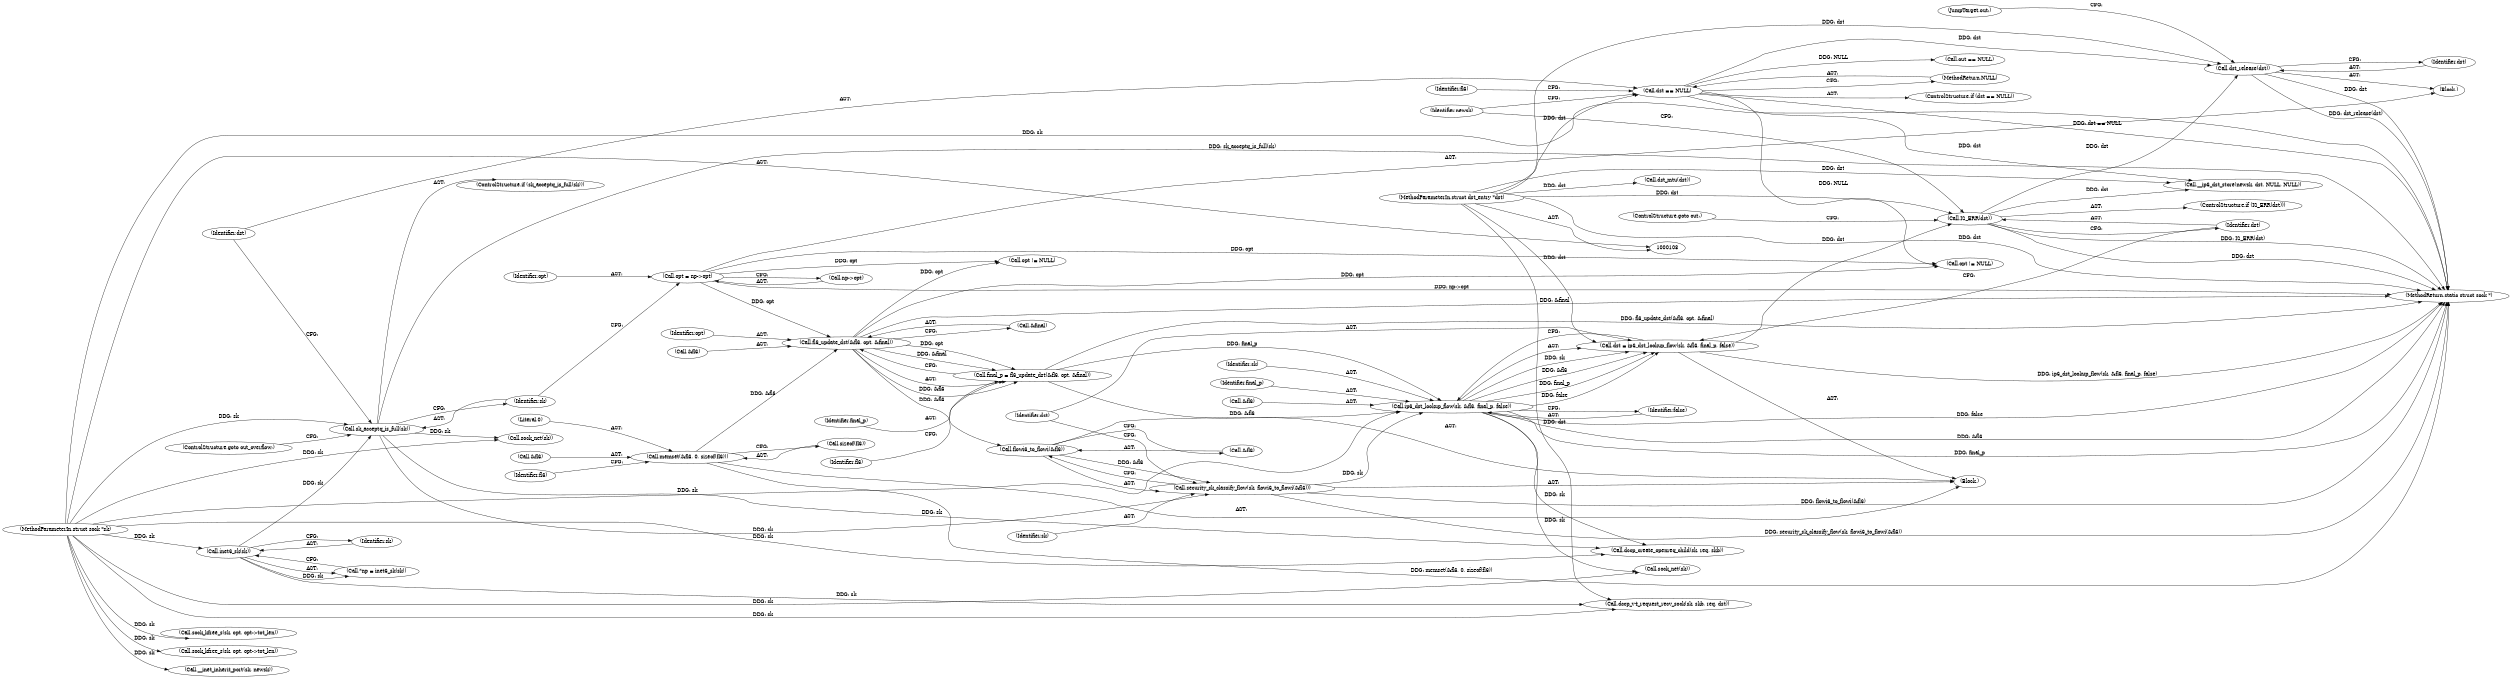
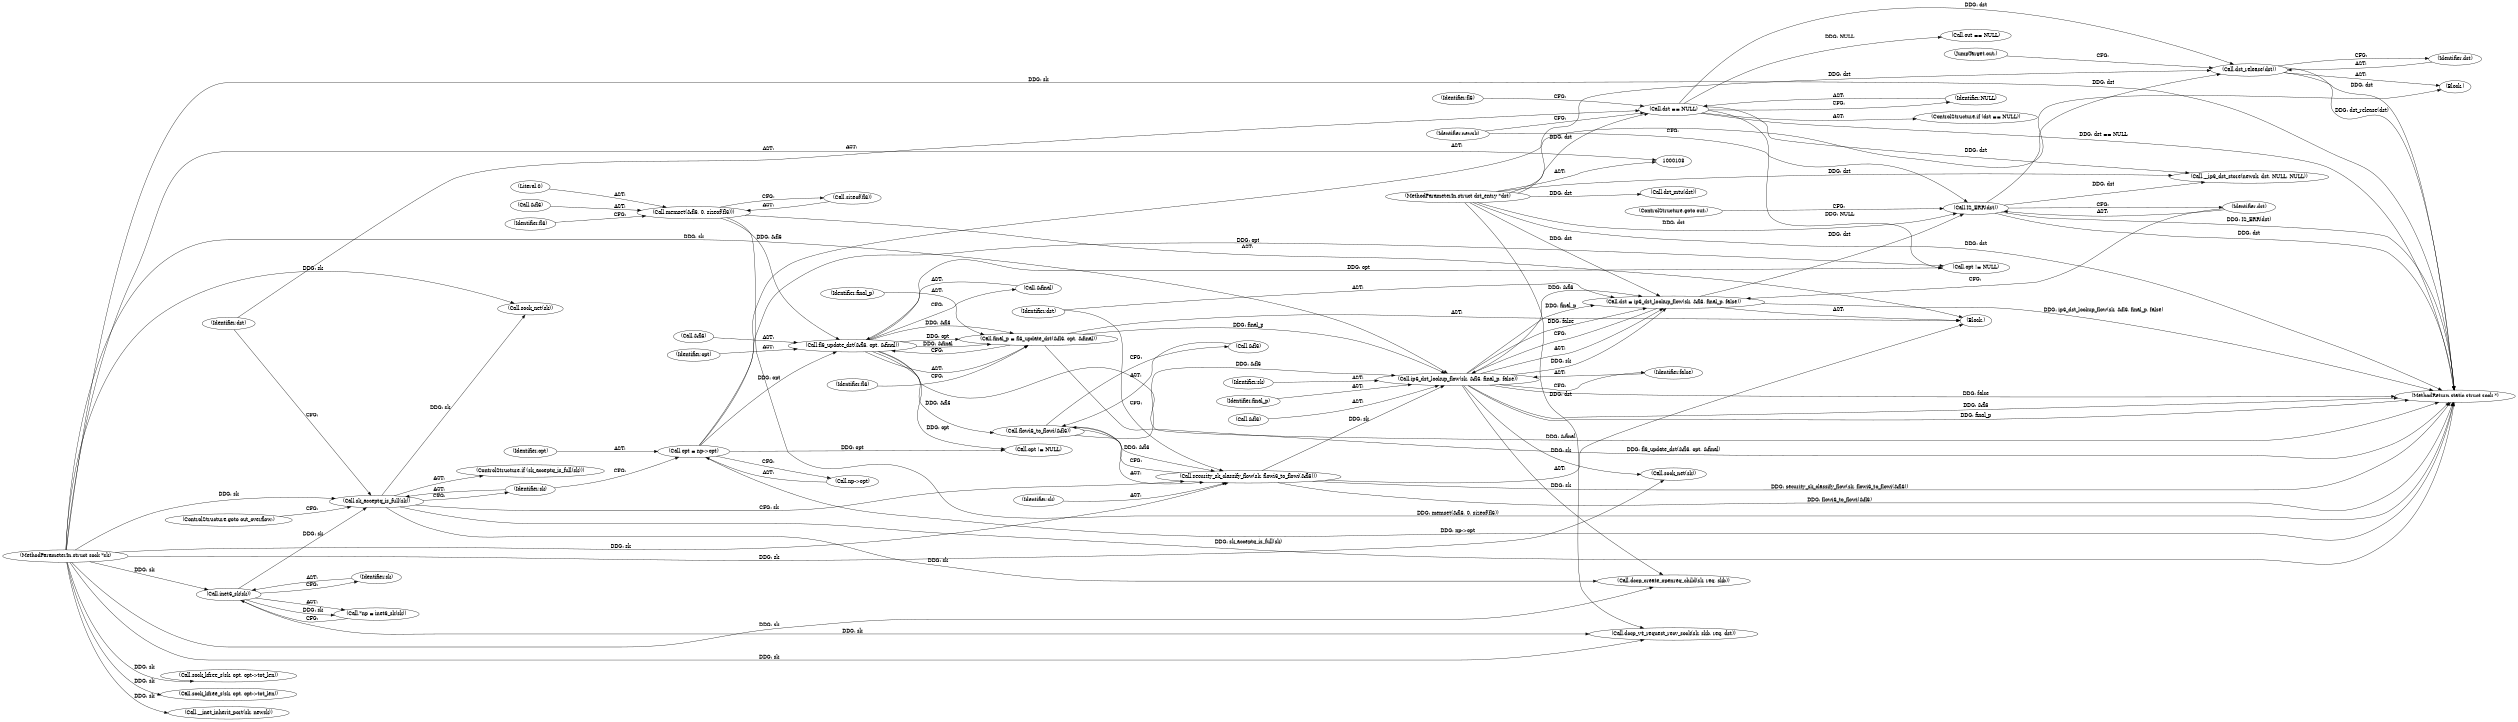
node "(MethodReturn,NULL)": label "(MethodReturn,NULL)" -> "(Identifier,NULL)"
node "(ControlStructure,if (IS_ERR(dst)))": removed
edge "(Call,sk_acceptq_is_full(sk))" -> "(Call,security_sk_classify_flow(sk, flowi6_to_flowi(&fl6)))": label "DDG: sk" -> "CFG: sk"
edge "(MethodParameterIn,struct sock *sk)" -> "(Call,security_sk_classify_flow(sk, flowi6_to_flowi(&fl6)))": added, label "DDG: sk"
